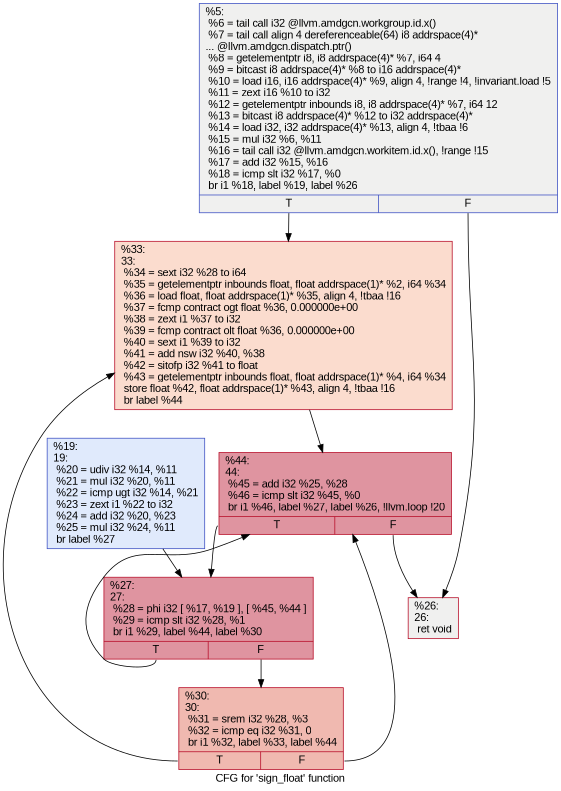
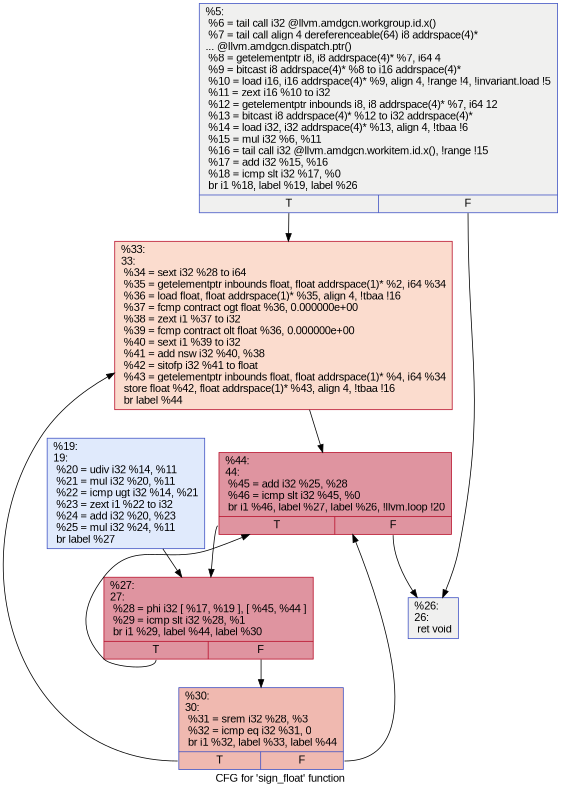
node "%26:": color #b70d28ff -> #3d50c3ff
node "%30:": color #b70d28ff -> #3d50c3ff
